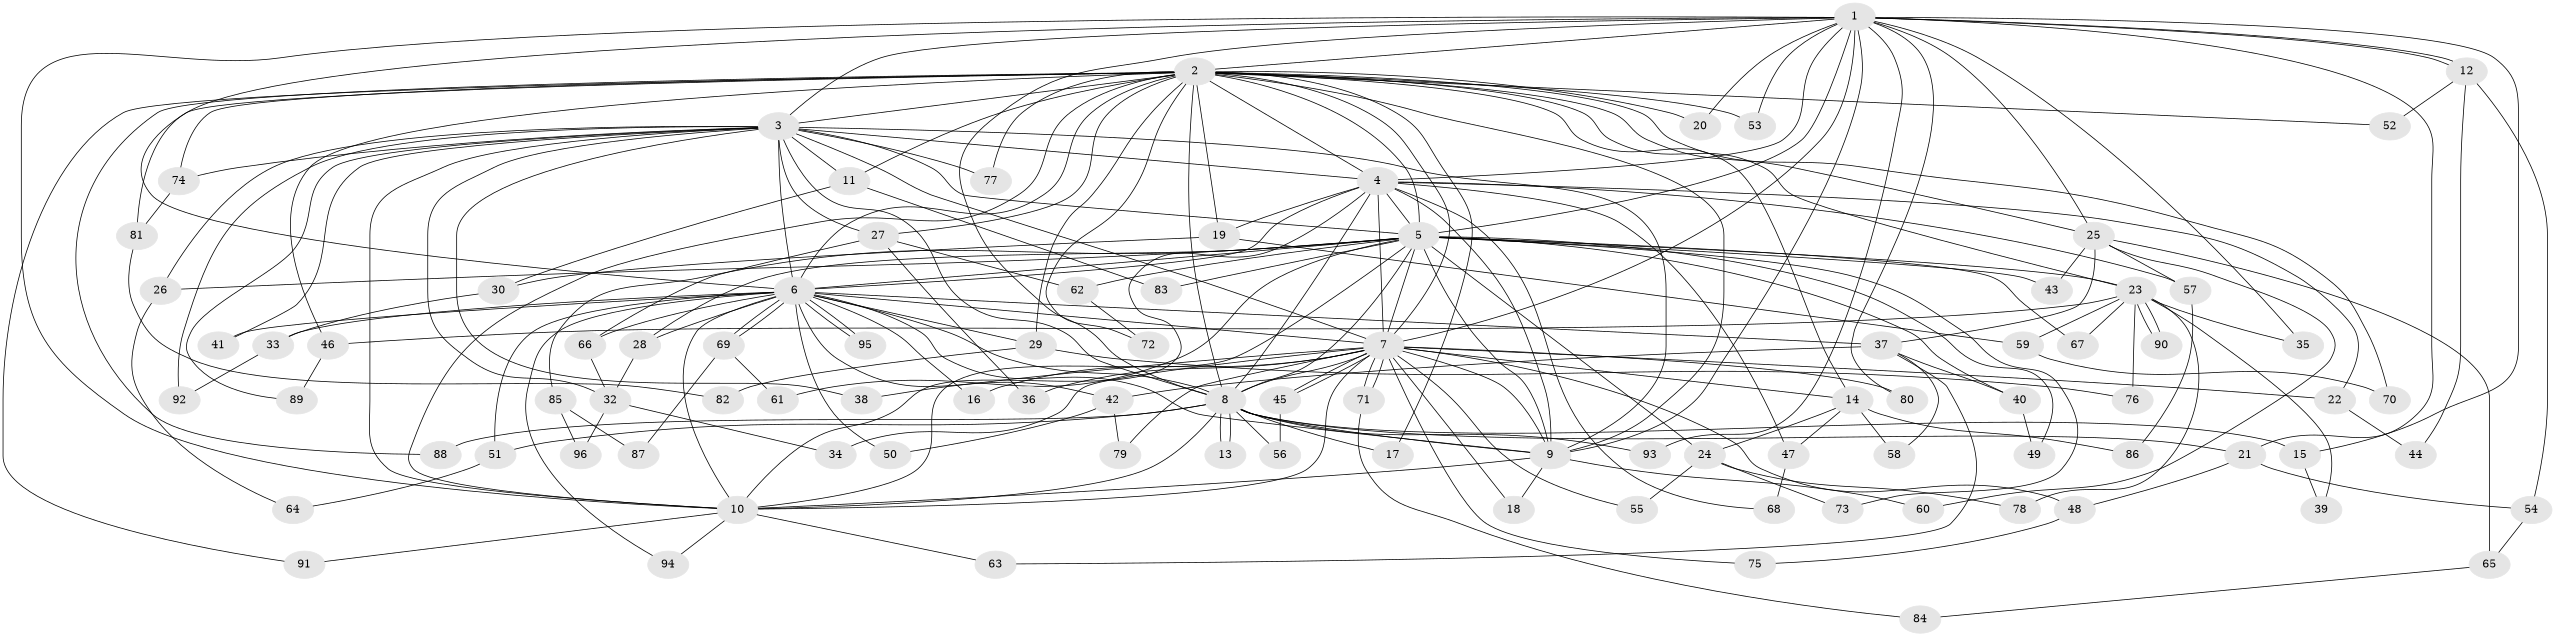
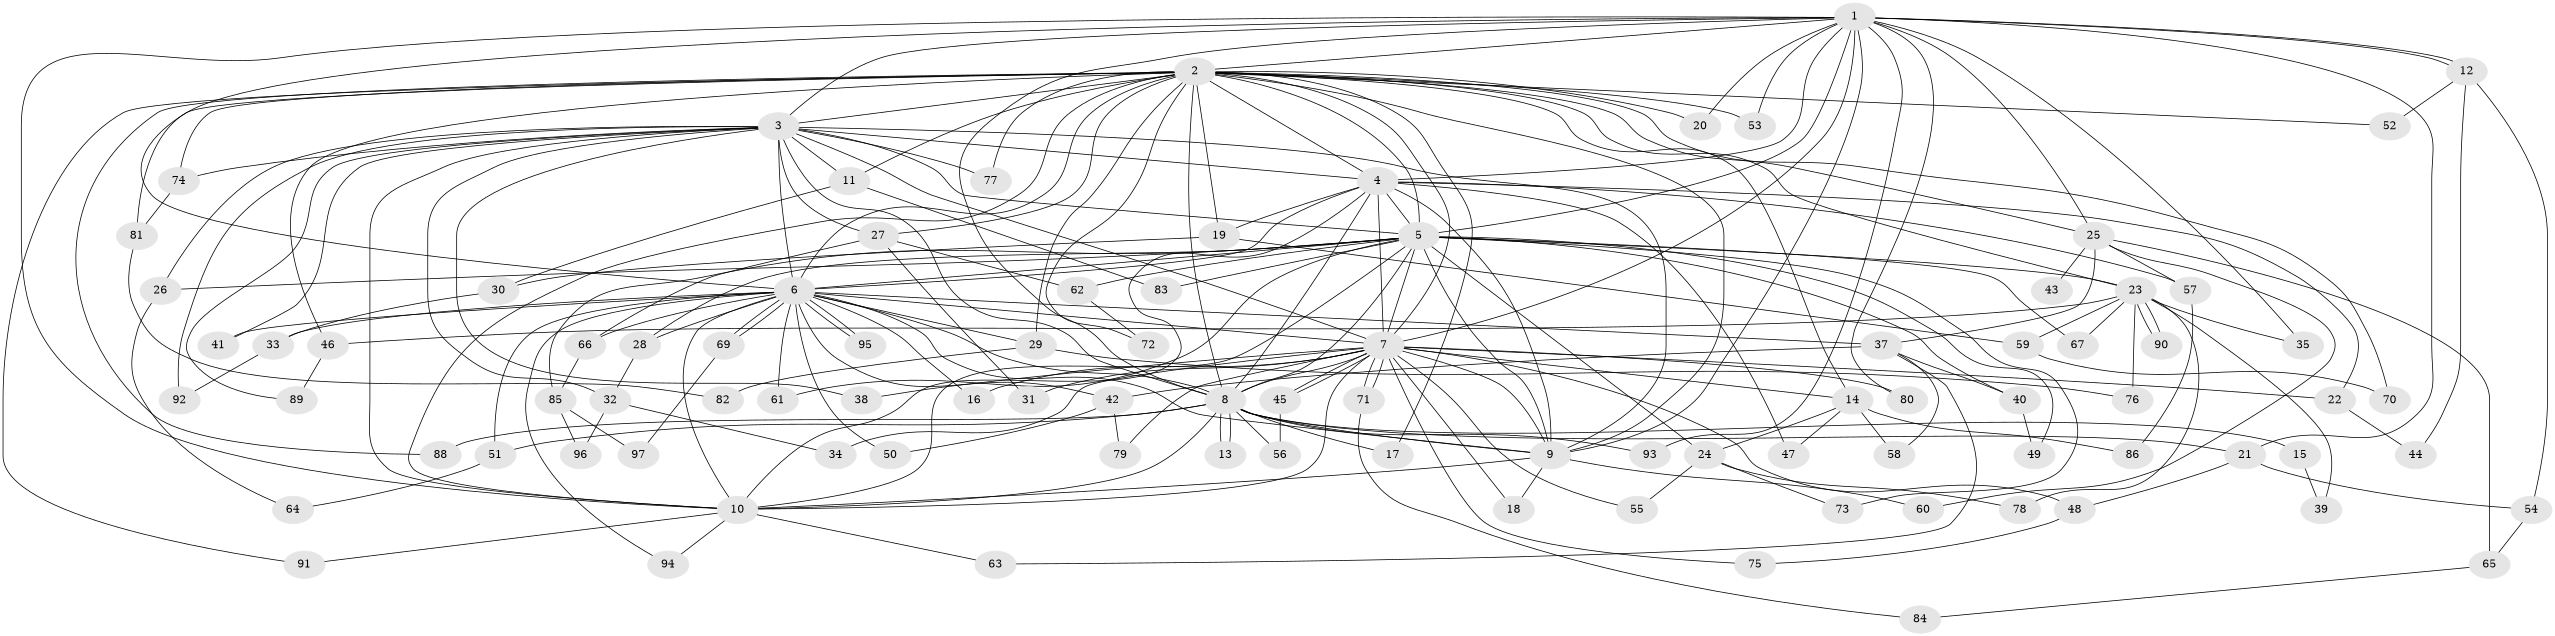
edge "1" -- "15": removed
edge "5" -- "43": removed
edge "66" -- "32": now "66" -- "85"
edge "69" -- "61": now "6" -- "61"
node "36": label "36" -> "31"
node "87": label "87" -> "97"
node "68": removed
